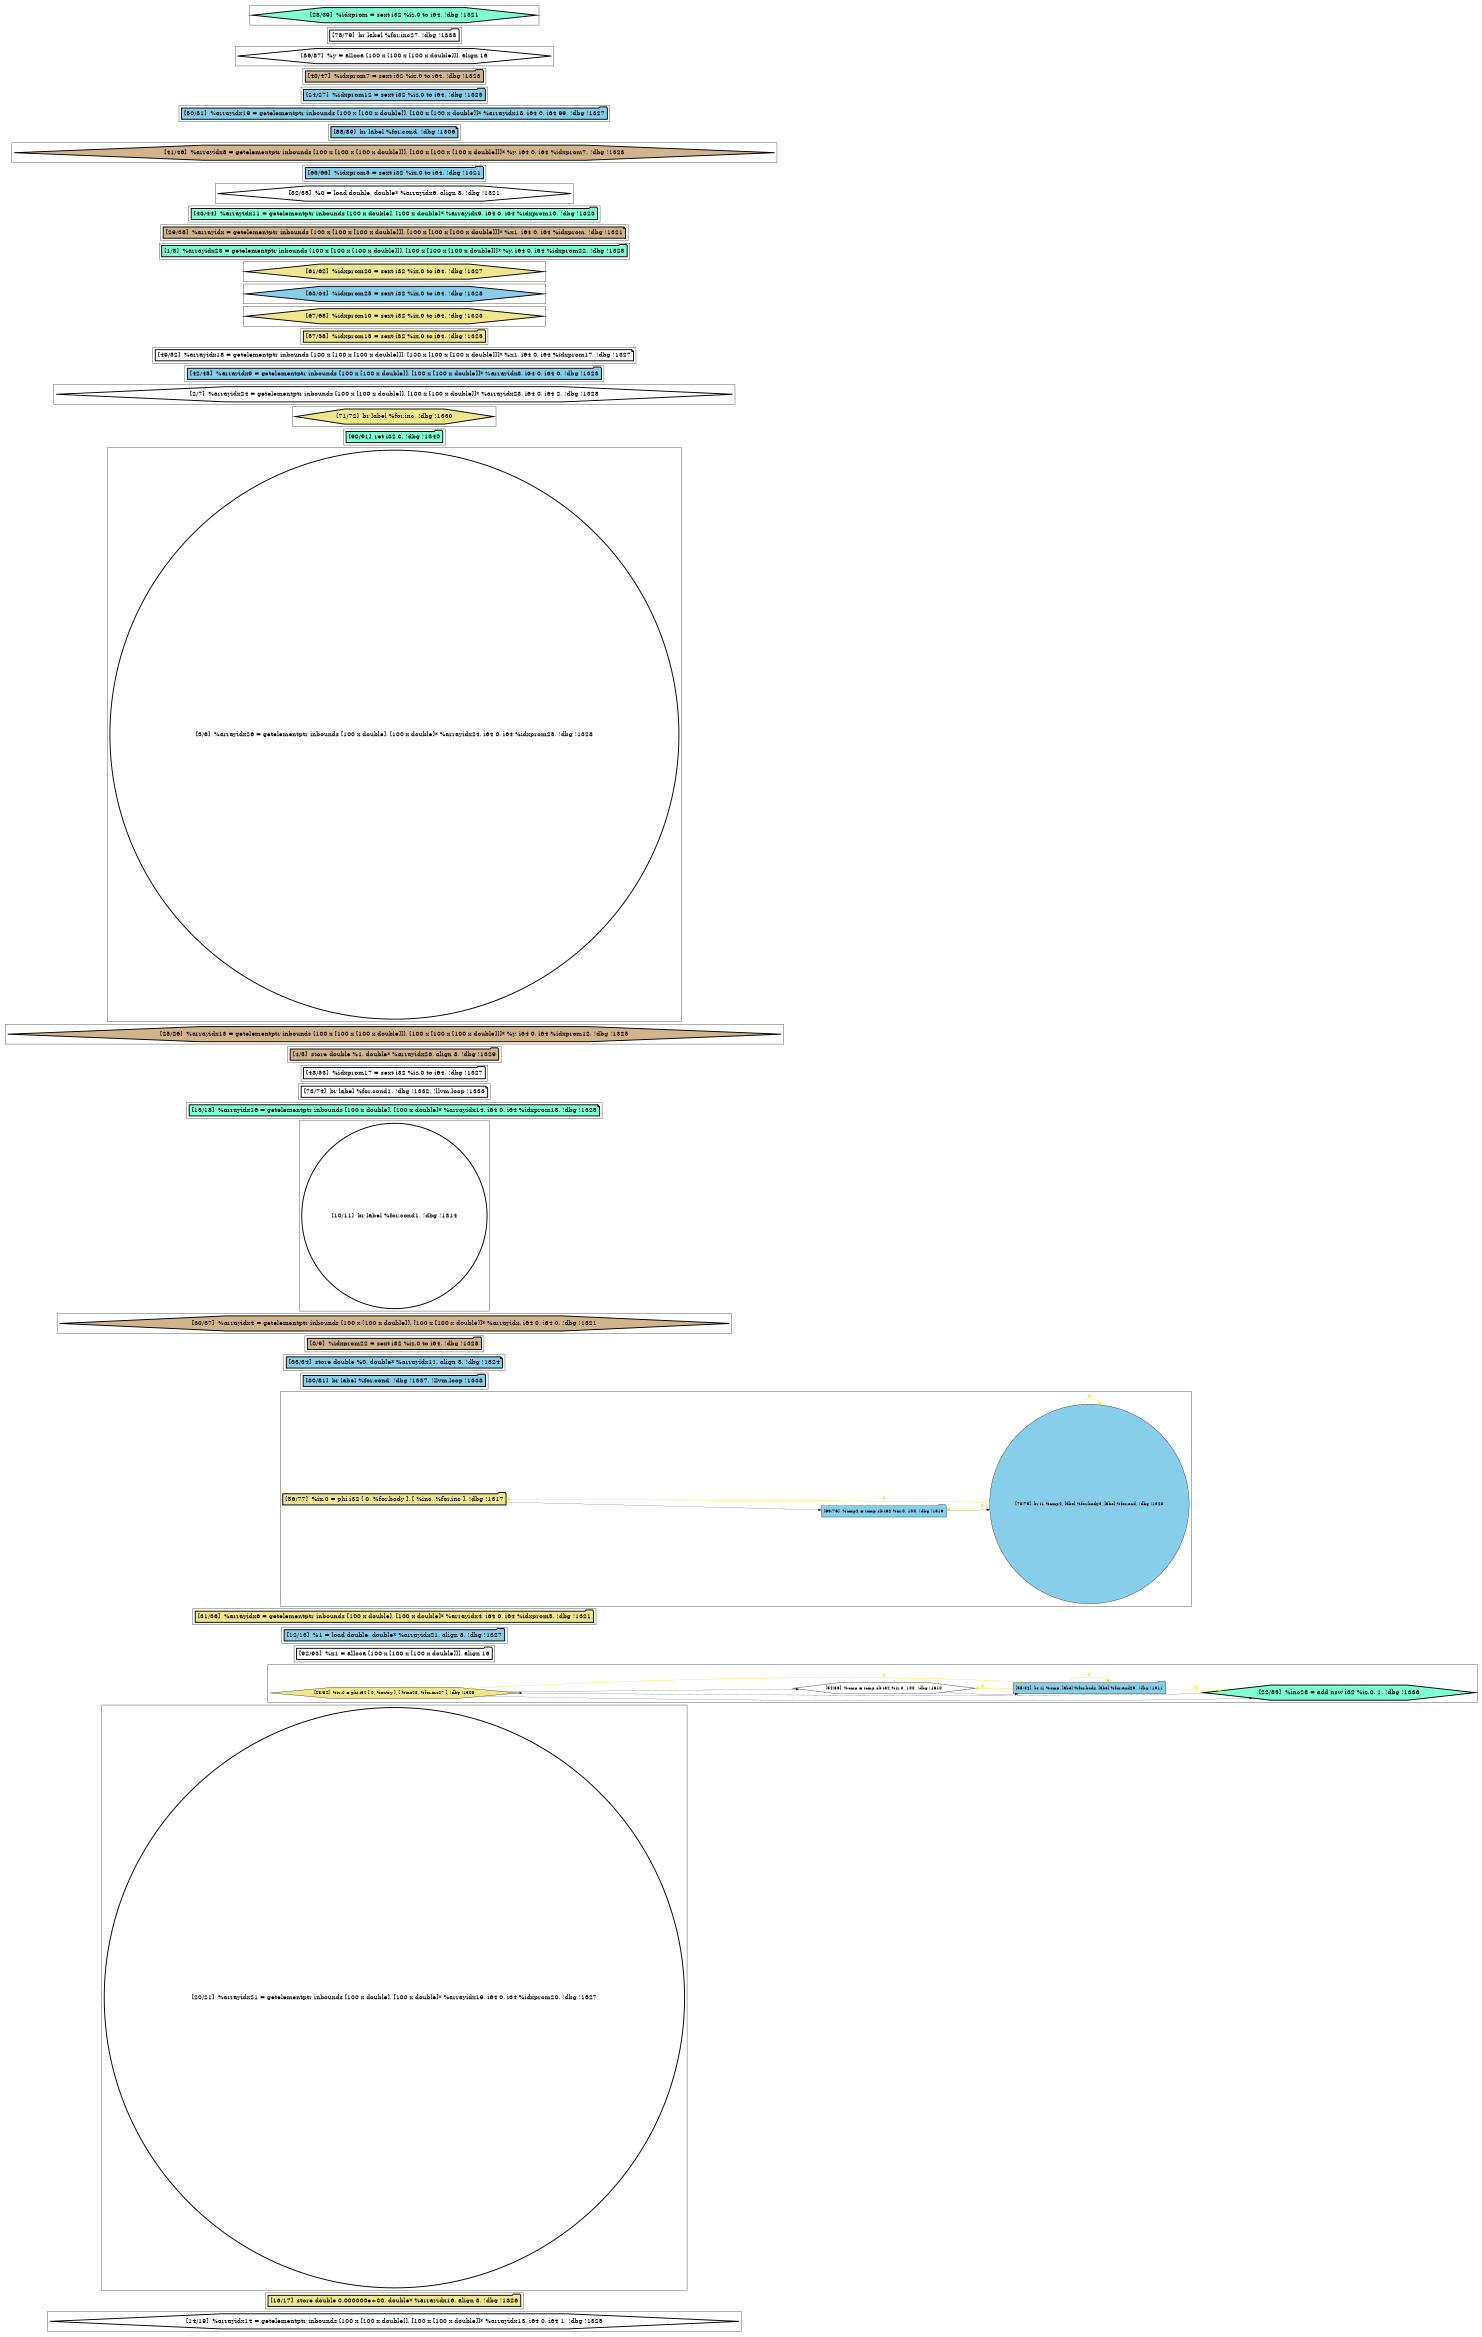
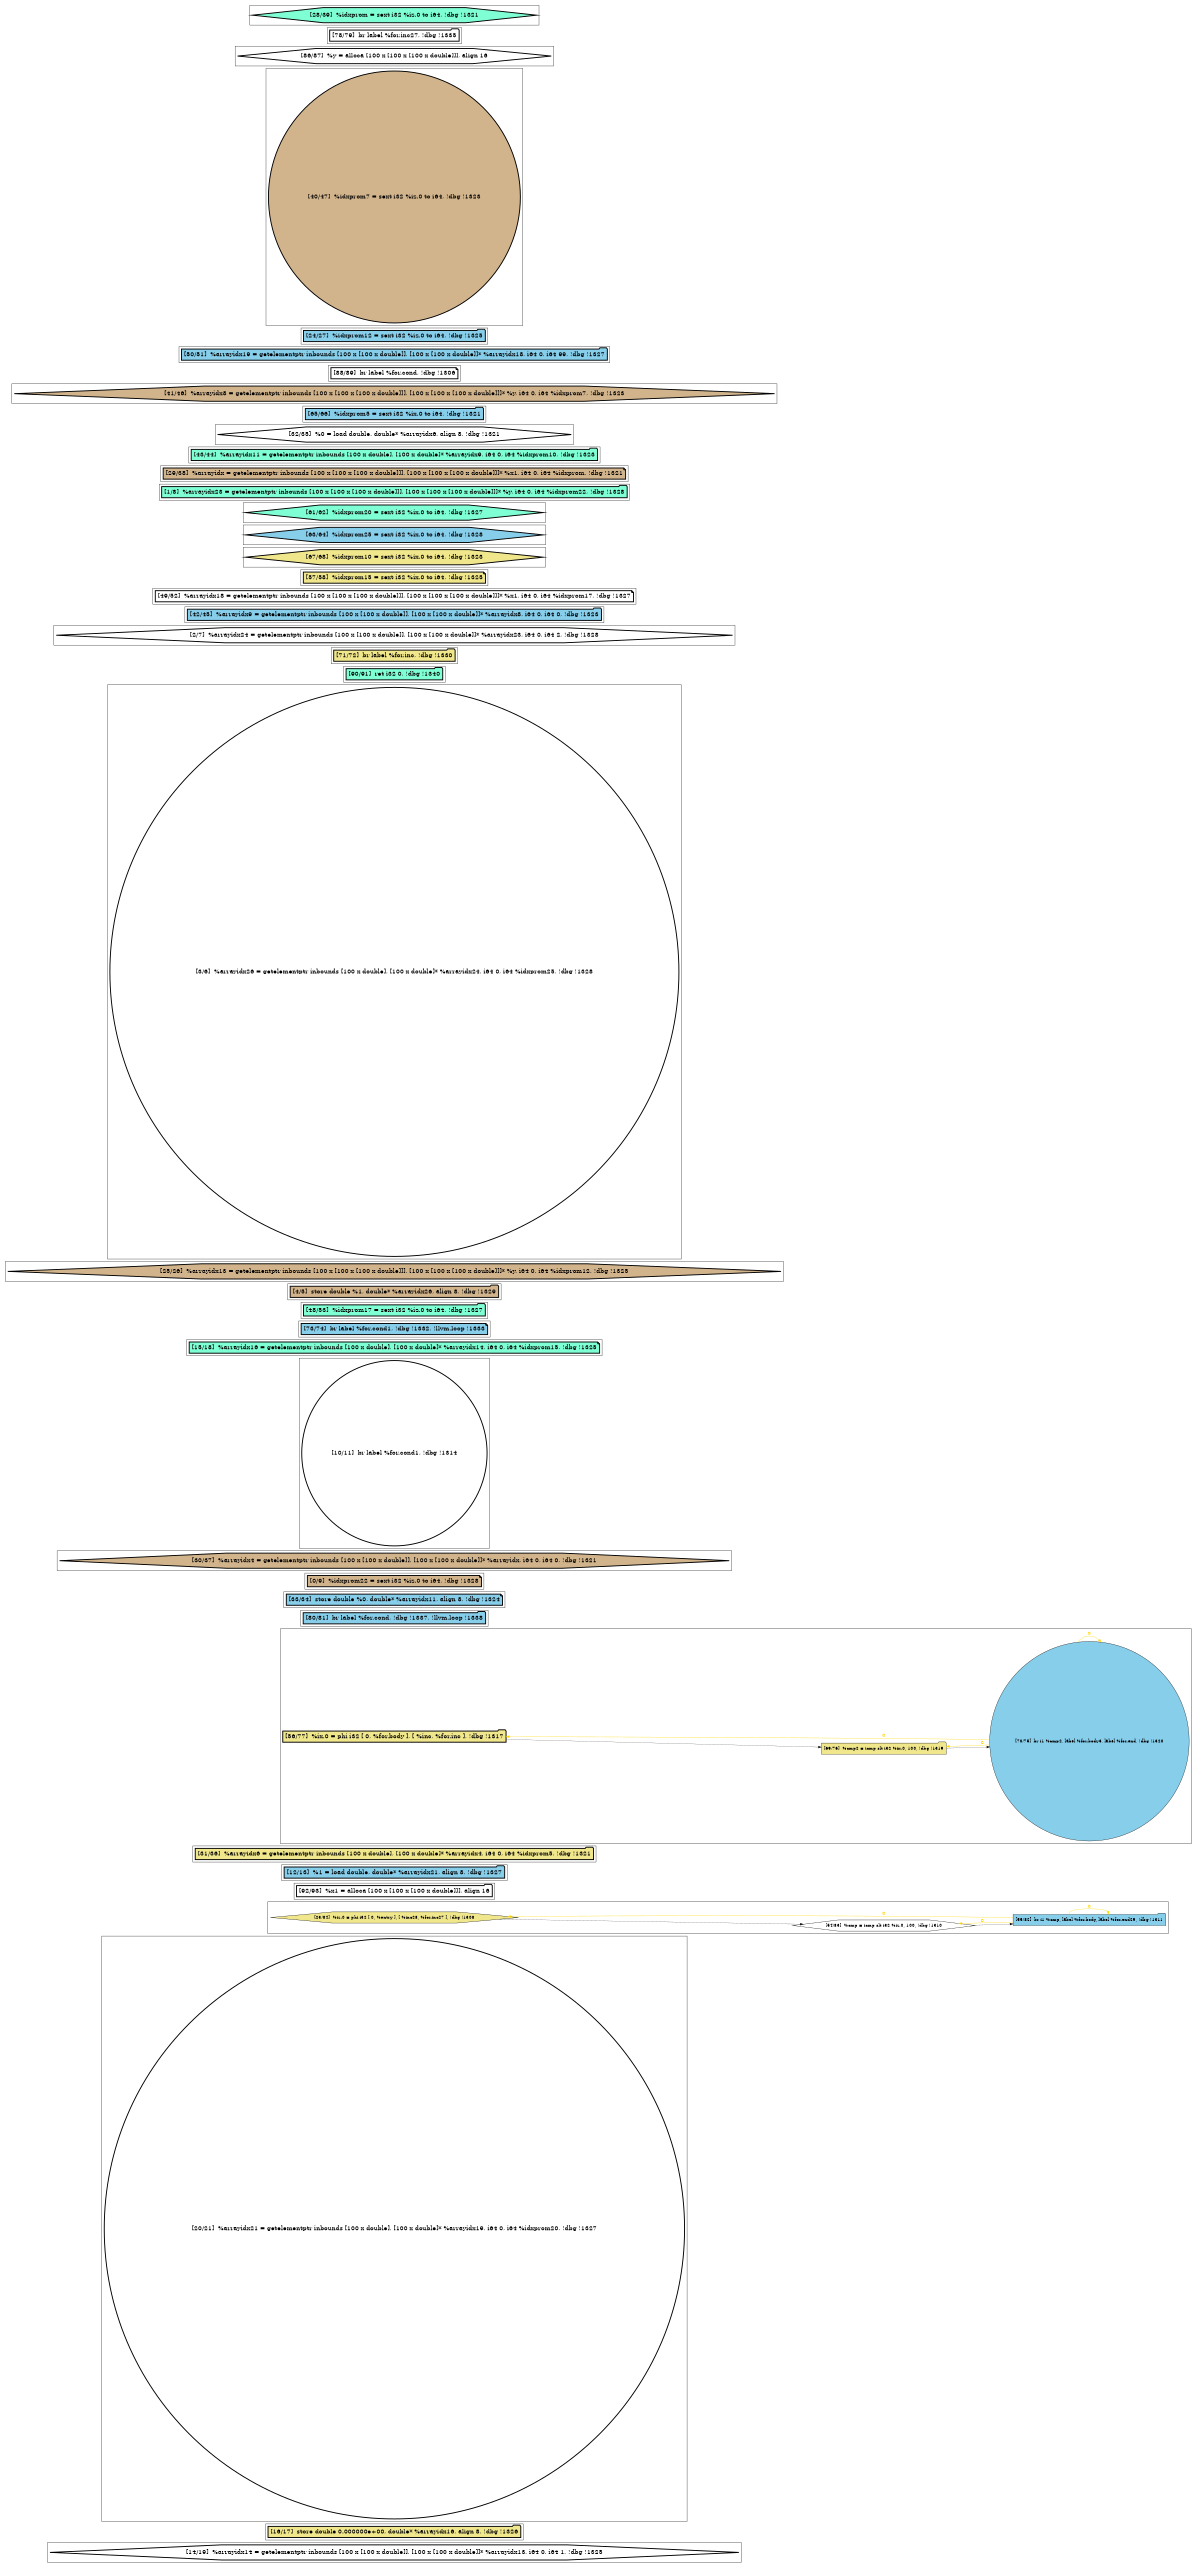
node "[40/47]  %idxprom7 = sext i32 %iz.0 to i64, !dbg !1323": shape folder -> circle
node "[88/89]  br label %for.cond, !dbg !1306": fillcolor skyblue -> white
node "[61/62]  %idxprom20 = sext i32 %ix.0 to i64, !dbg !1327": fillcolor khaki -> aquamarine
node "[57/58]  %idxprom15 = sext i32 %ix.0 to i64, !dbg !1325": shape folder -> note
node "[71/72]  br label %for.inc, !dbg !1330": shape hexagon -> folder
node "[48/53]  %idxprom17 = sext i32 %iz.0 to i64, !dbg !1327": fillcolor white -> aquamarine
node "[73/74]  br label %for.cond1, !dbg !1332, !llvm.loop !1333": fillcolor white -> skyblue
node "[0/9]  %idxprom22 = sext i32 %iz.0 to i64, !dbg !1328": shape folder -> note
node "[69/76]  %cmp2 = icmp slt i32 %ix.0, 100, !dbg !1319": fillcolor skyblue -> khaki
node "[22/85]  %inc28 = add nsw i32 %iz.0, 1, !dbg !1336": removed
